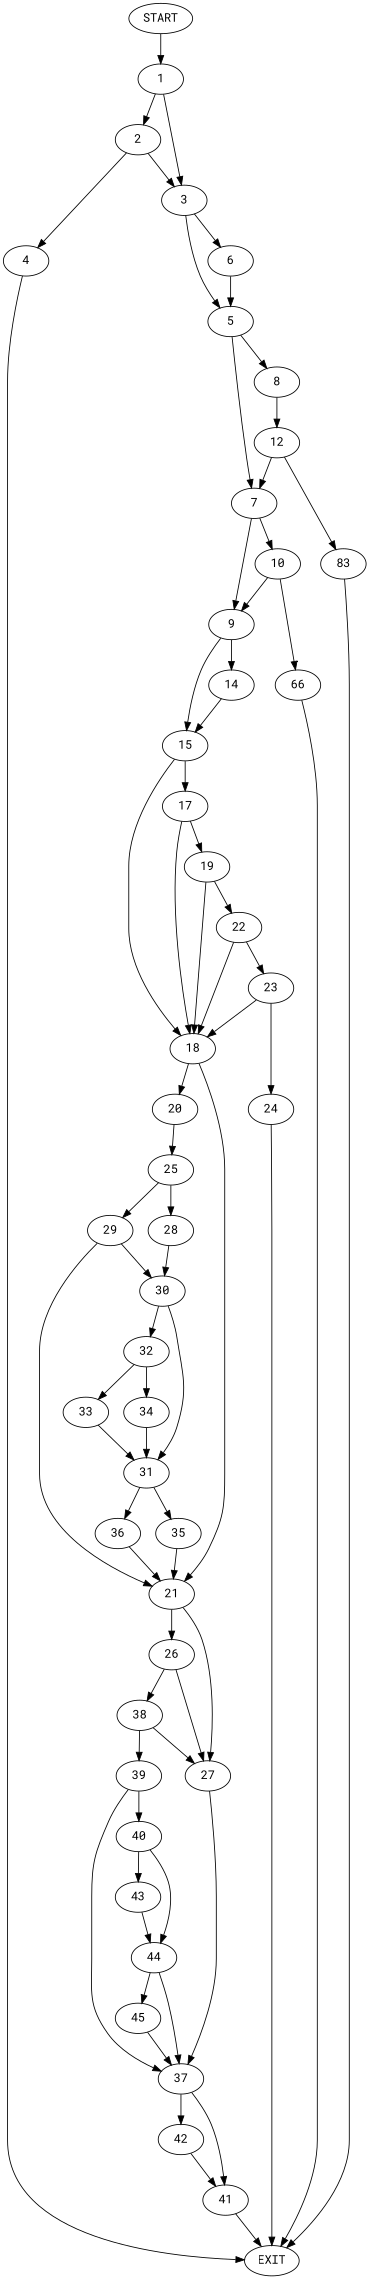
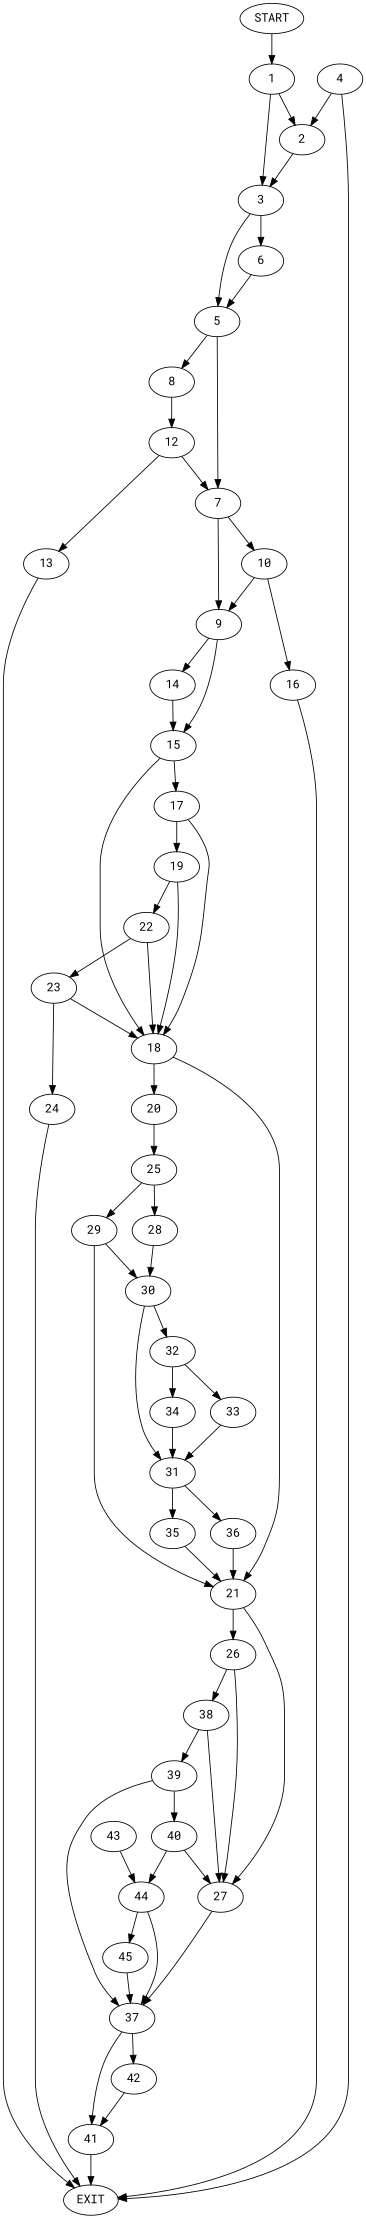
edge "2" -> "4": reversed
node "83": label "83" -> "13"
node "66": label "66" -> "16"
edge "40" -> "43": now "40" -> "27"
